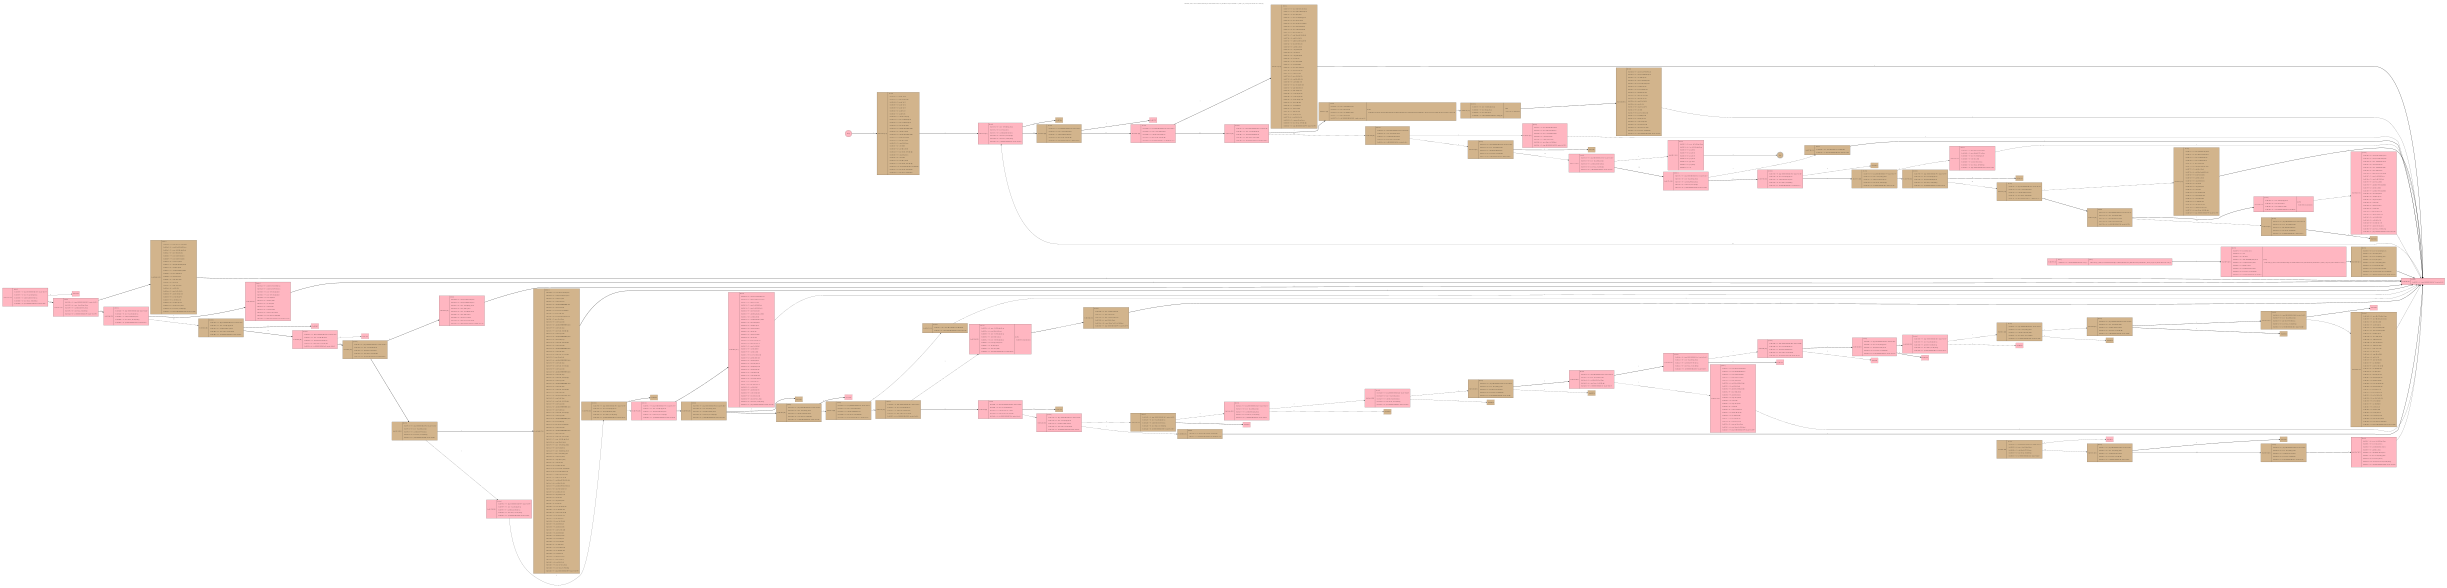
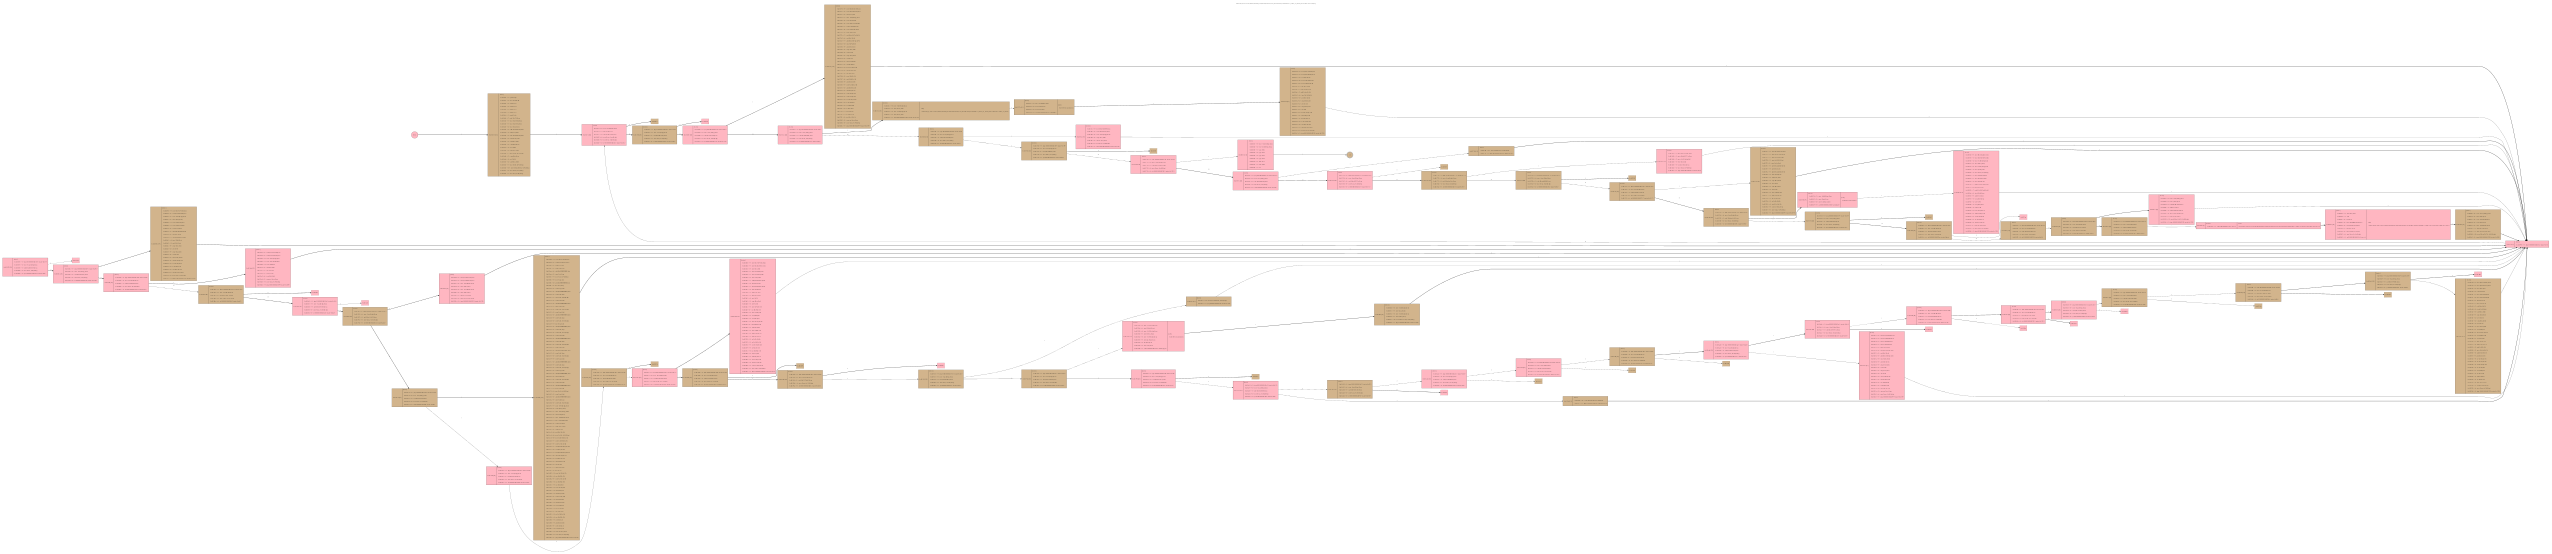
edge "0x4017e4 [28]" -> "0x401800 [28]": added, label "14"
node "0x401854 [28]": added
node "0x4025f4": removed
